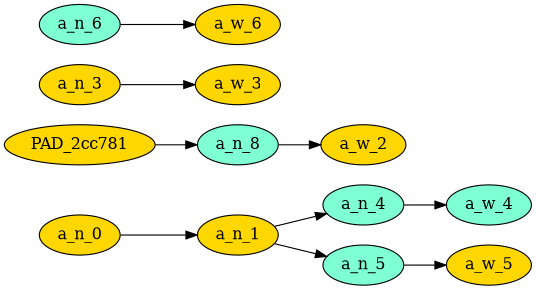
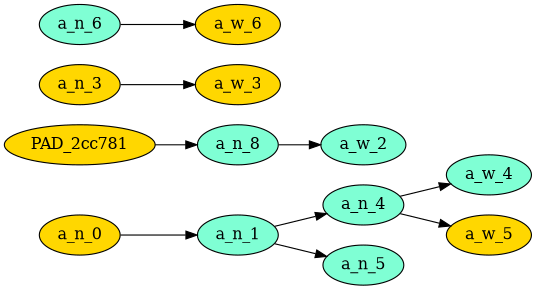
node "a_w_2": fillcolor gold -> aquamarine
node "a_n_1": fillcolor gold -> aquamarine
edge "a_n_5" -> "a_w_5": now "a_n_4" -> "a_w_5"
